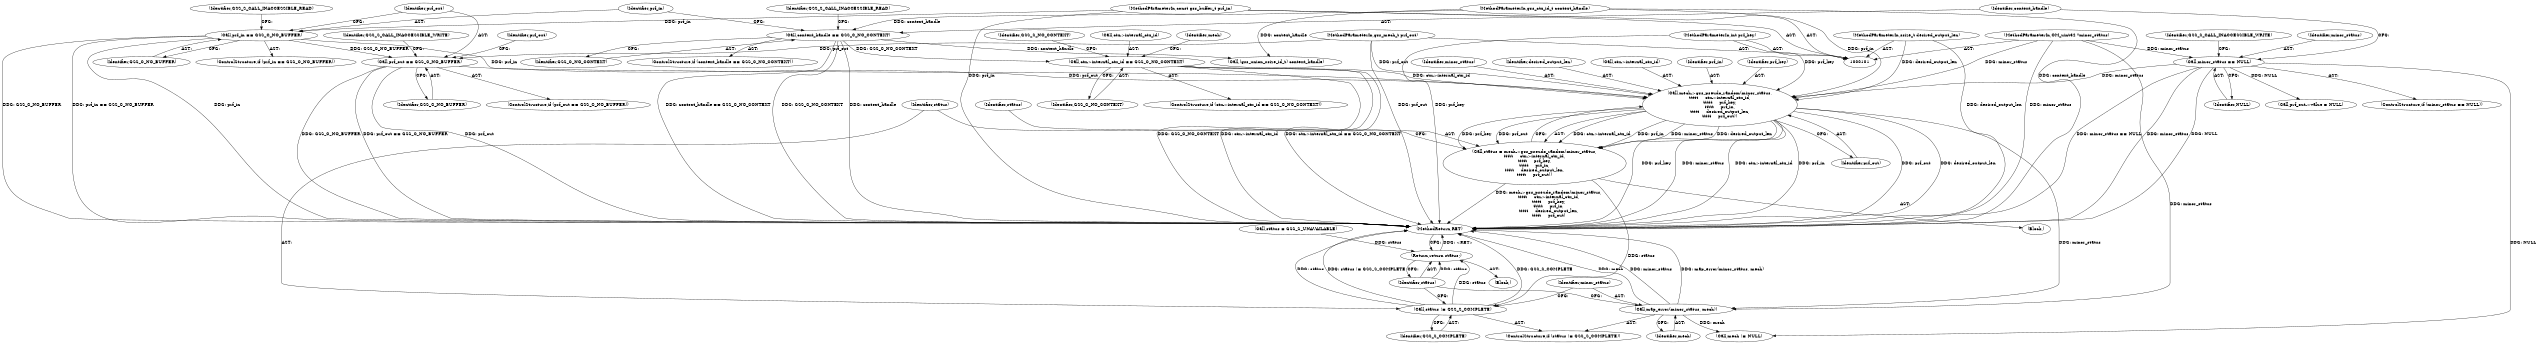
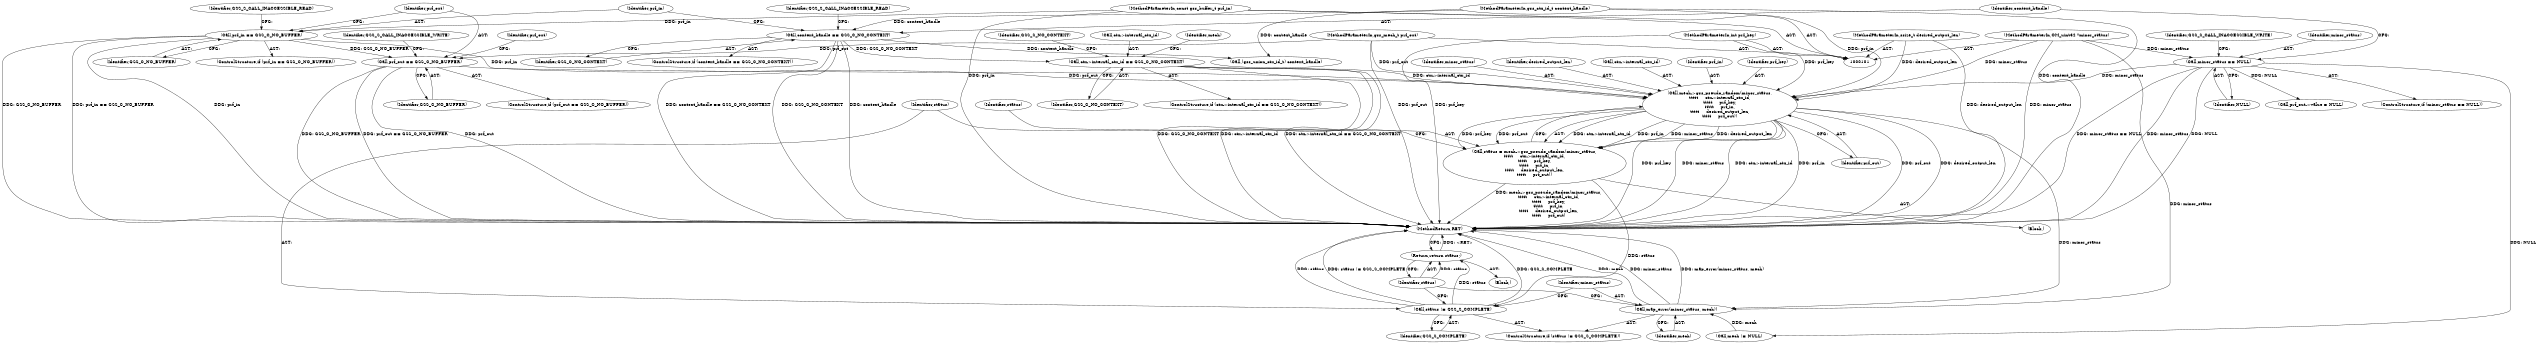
node "(Call,(gss_union_ssize_id_t) context_handle)": label "(Call,(gss_union_ssize_id_t) context_handle)" -> "(Call,(gss_union_ctx_id_t) context_handle)"
node "(Call,status = GSS_S_UNAVAILABLE)": removed
edge "(Call,map_error(minor_status, mech))" -> "(Call,mech != NULL)": reversed
